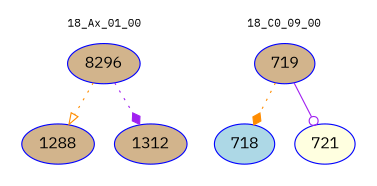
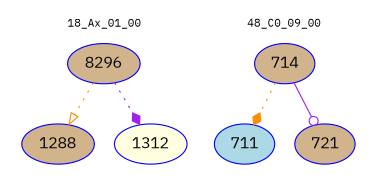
cluster "18_C0_09_00": label "18_C0_09_00" -> "48_C0_09_00"
node "719": label "719" -> "714"
node "1312": fillcolor tan -> lightyellow
node "718": label "718" -> "711"
node "721": fillcolor lightyellow -> tan
